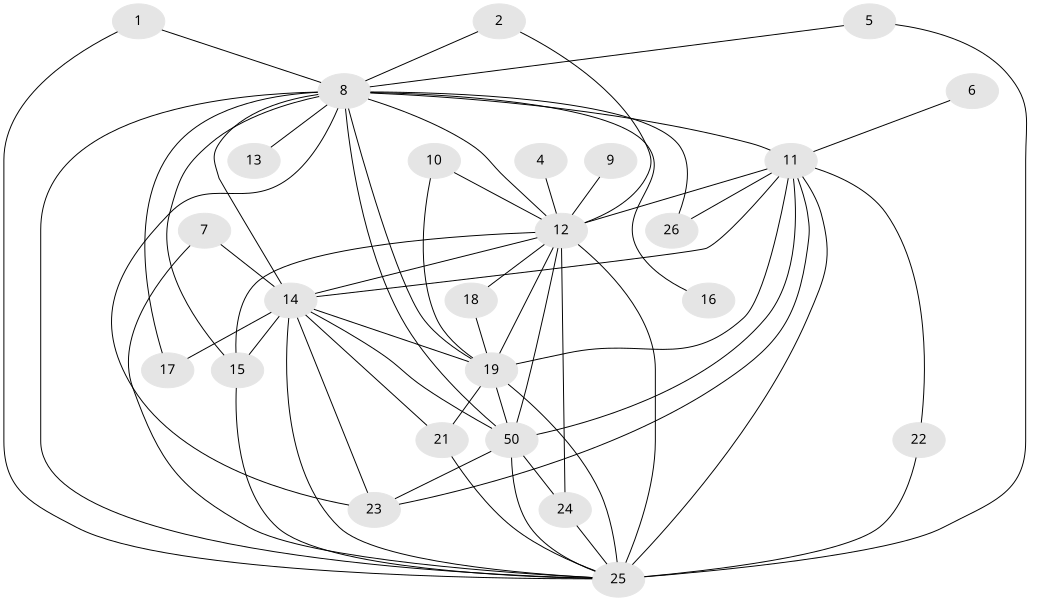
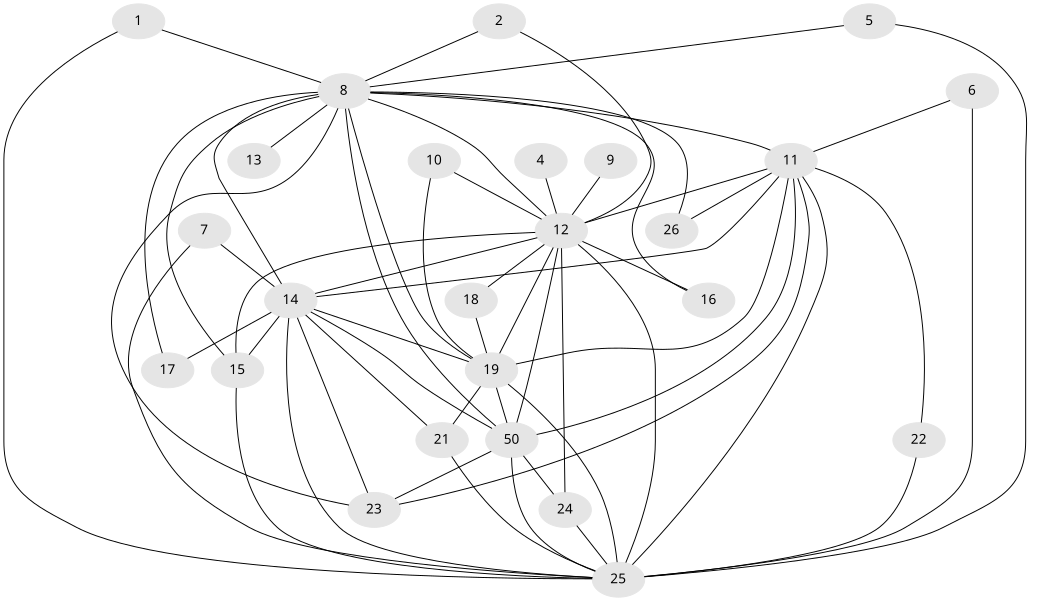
edge "12" -- "16": added
edge "8" -- "25": now "6" -- "25"
